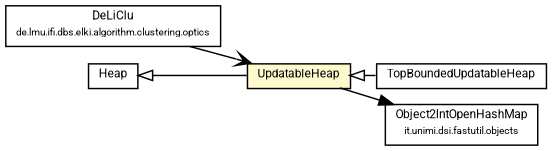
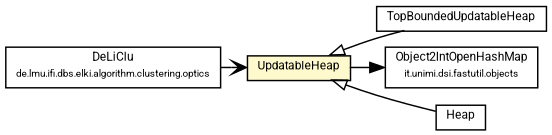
edge "UpdatableHeap" -> "Heap": reversed
